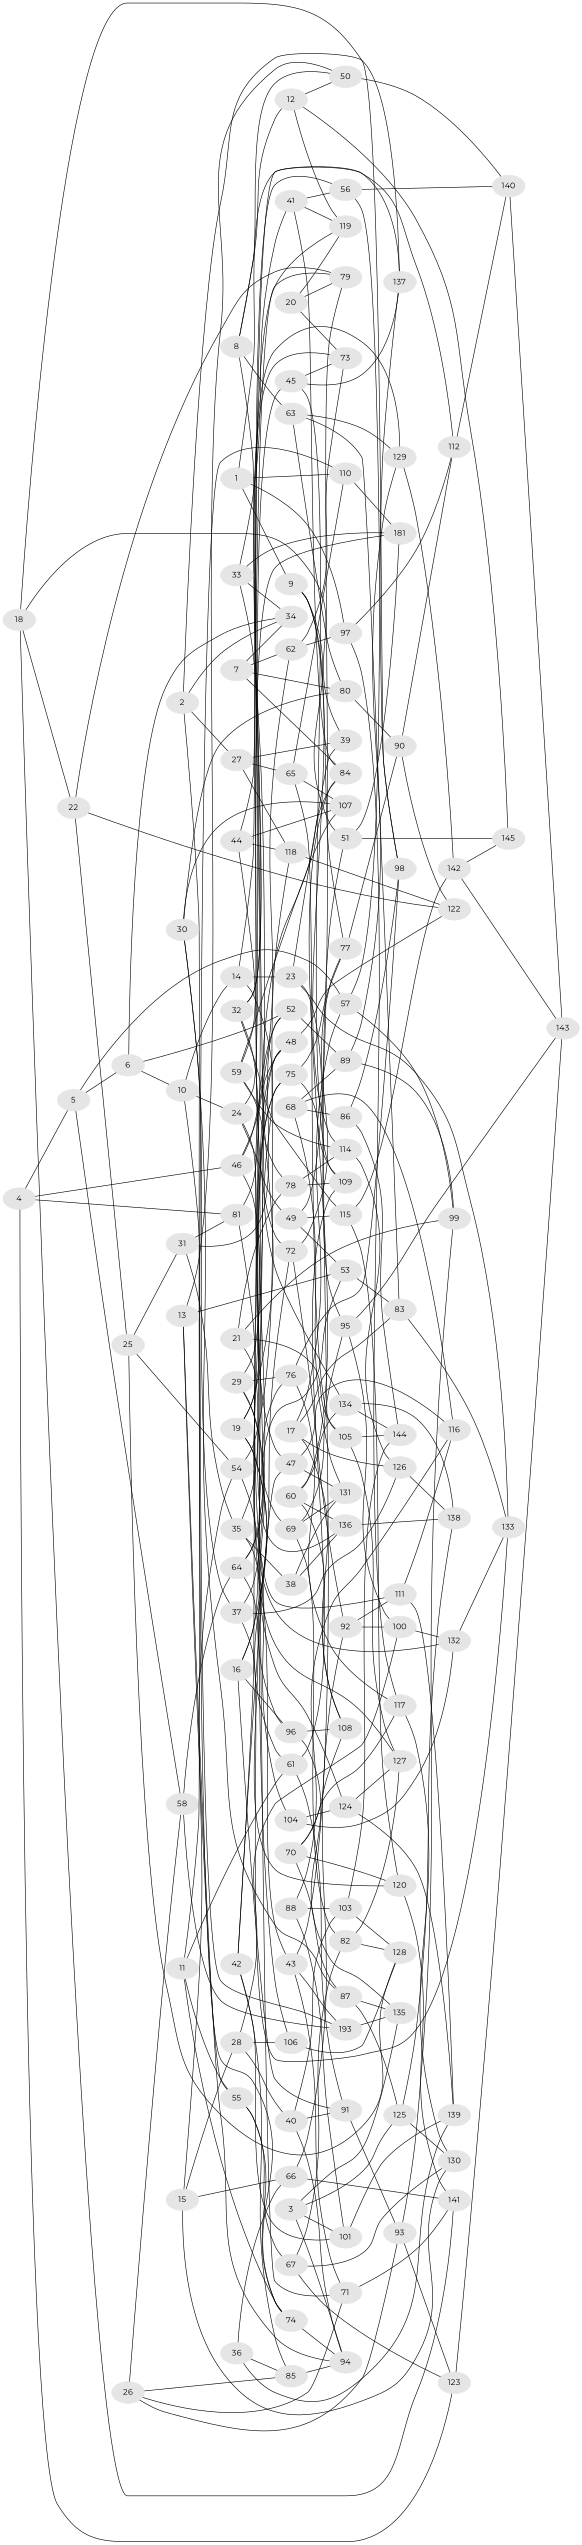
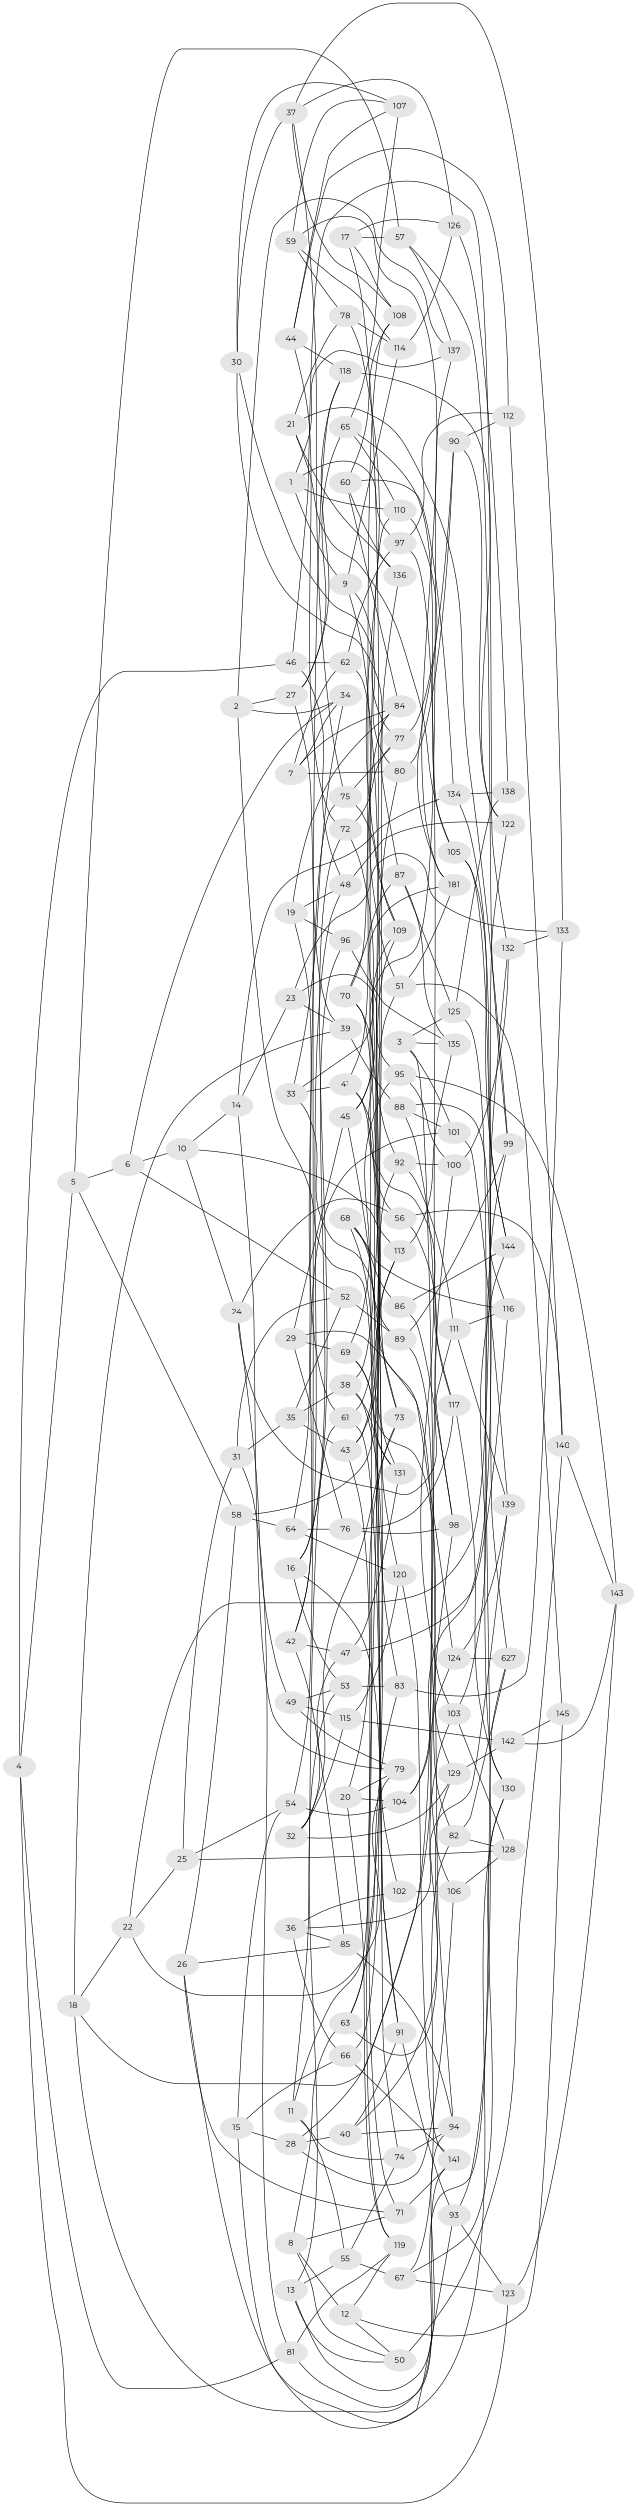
edge "39" -- "88": added
edge "138" -- "136": removed
edge "108" -- "96": now "108" -- "37"
node "127": label "127" -> "627"
edge "20" -- "104": added
node "102": added
node "193": label "193" -> "113"
